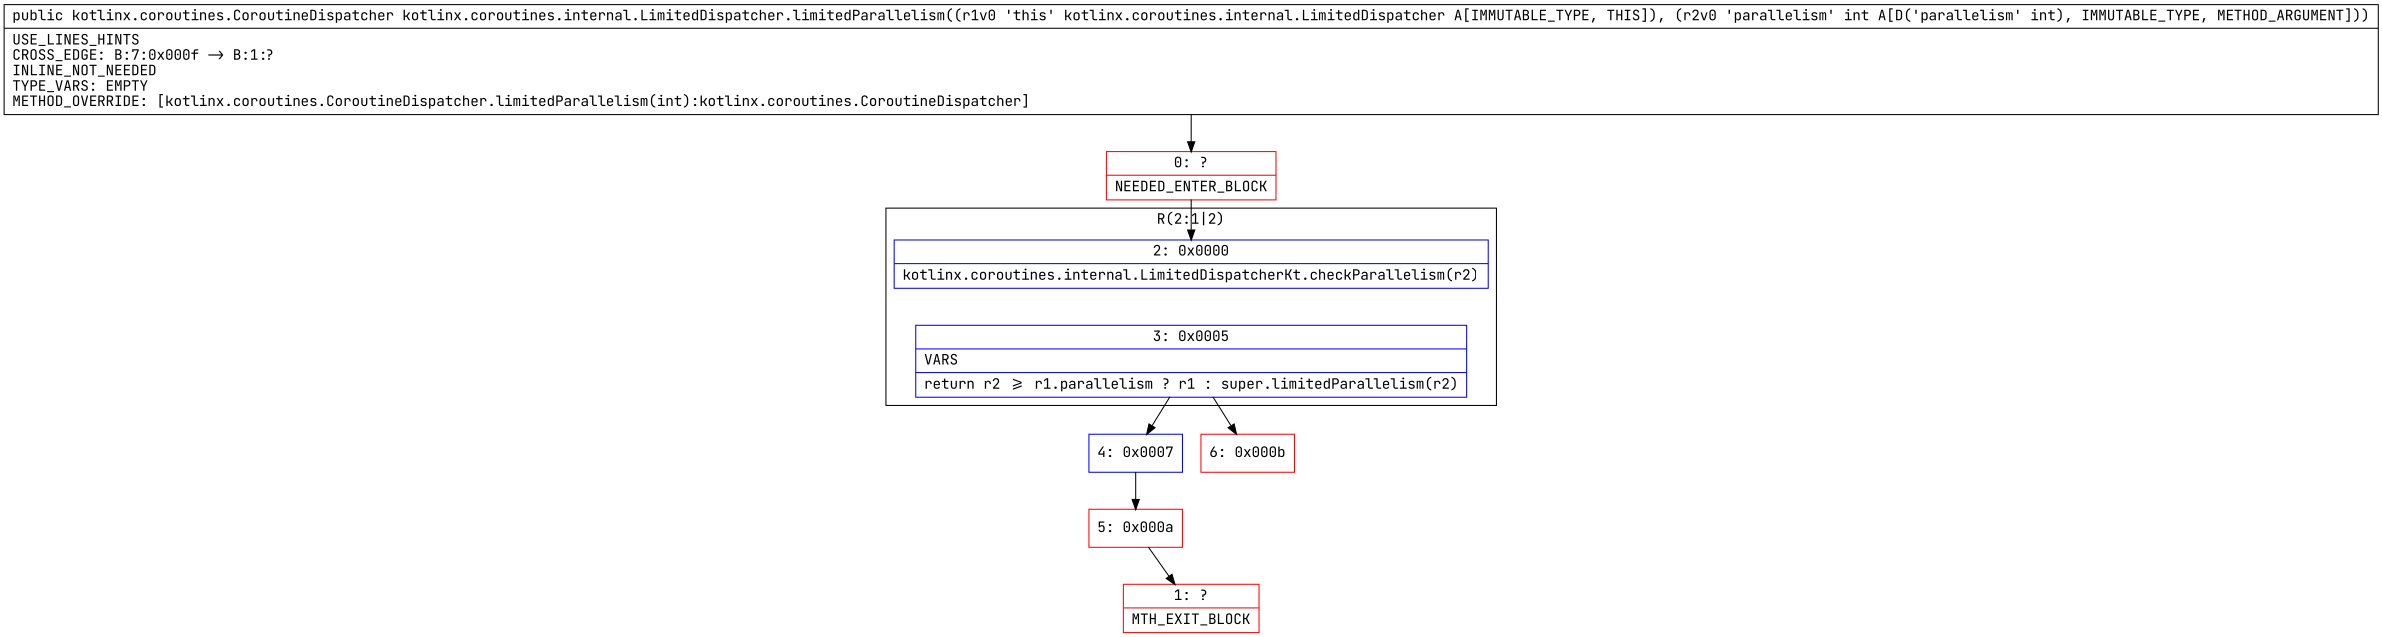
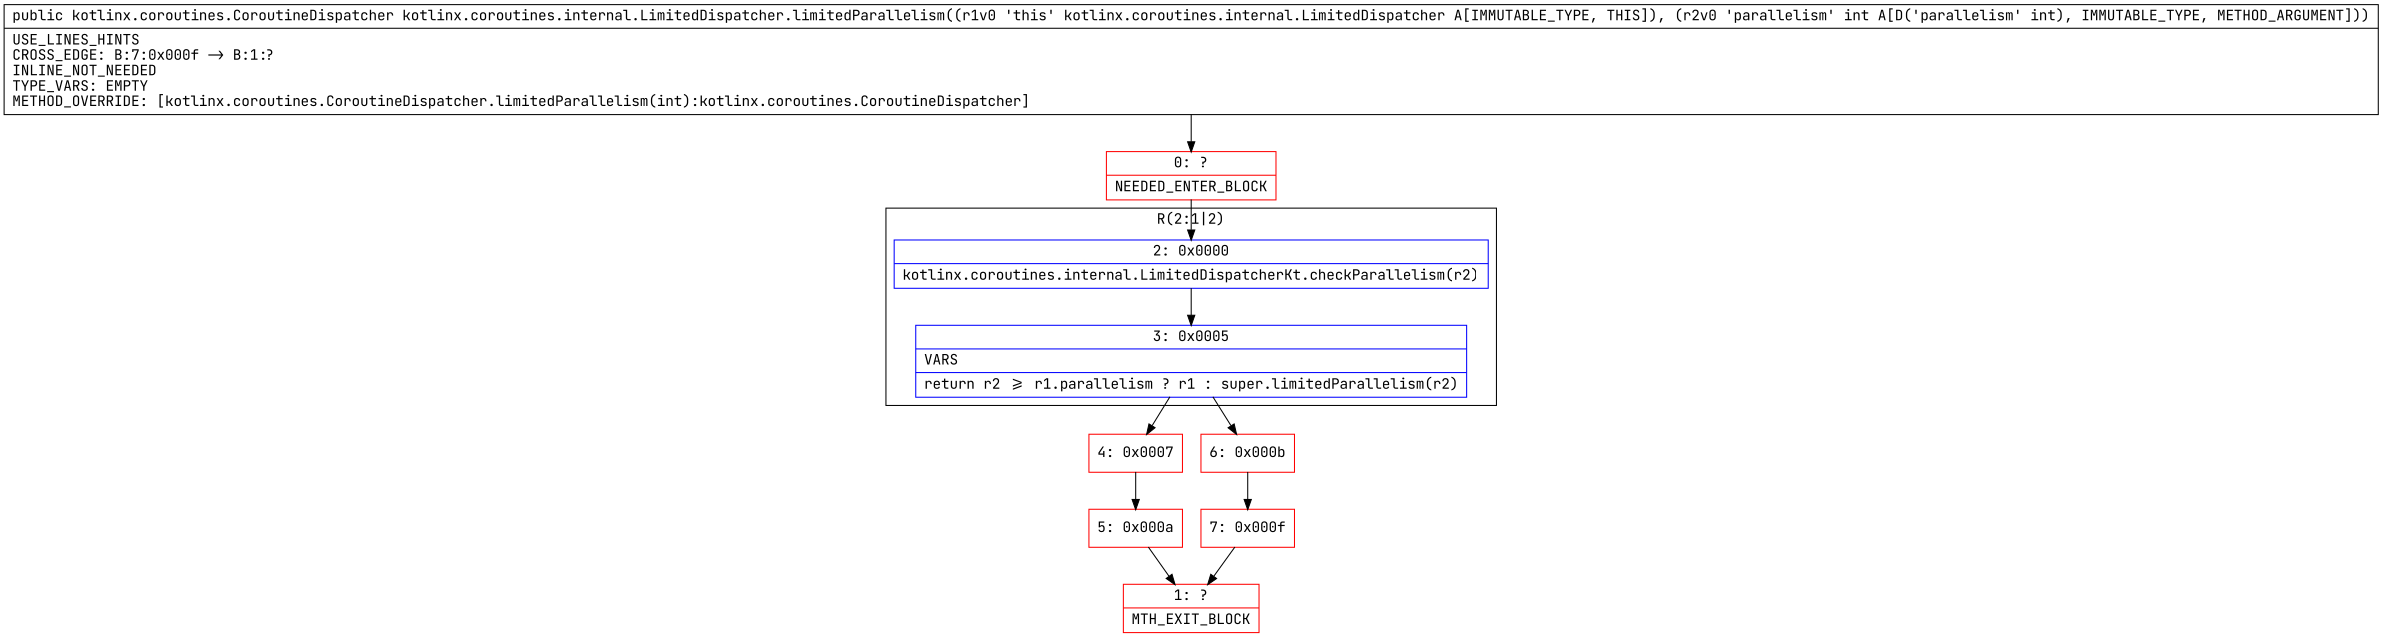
edge "2: 0x0000" -> "3: 0x0005": added
node "4: 0x0007": color blue -> red
node "7: 0x000f": added
